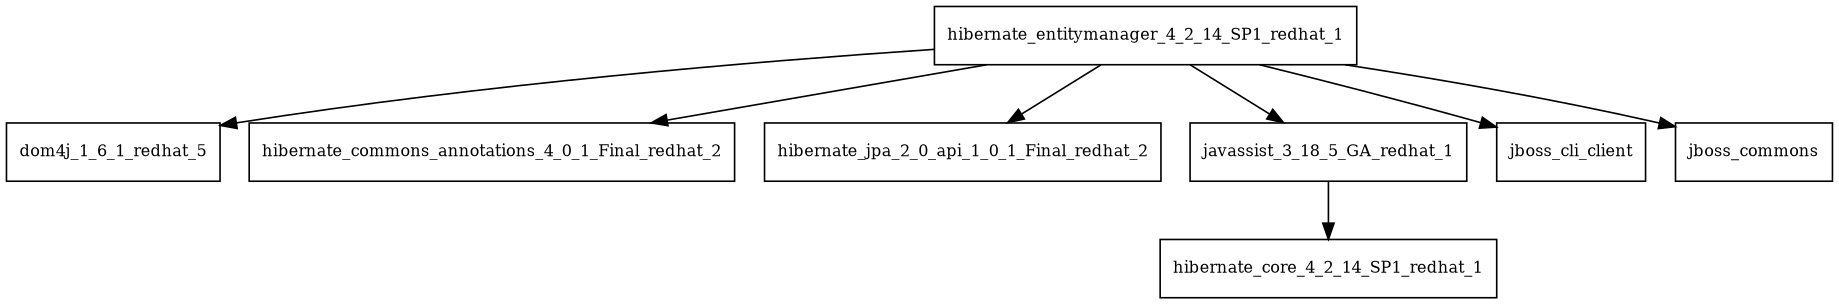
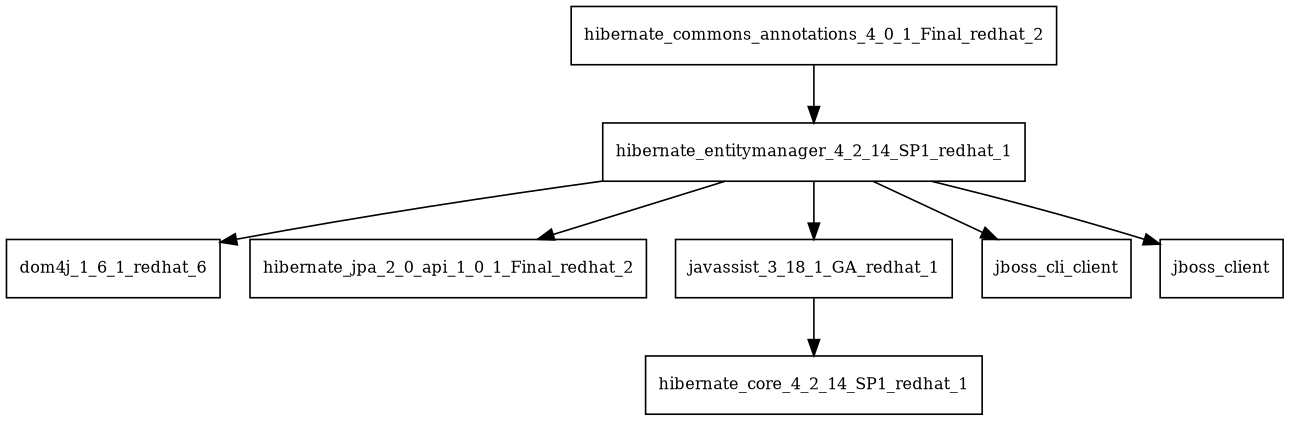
edge "hibernate_entitymanager_4_2_14_SP1_redhat_1" -> "hibernate_commons_annotations_4_0_1_Final_redhat_2": reversed
node "dom4j_1_6_1_redhat_5": label "dom4j_1_6_1_redhat_5" -> "dom4j_1_6_1_redhat_6"
node "javassist_3_18_5_GA_redhat_1": label "javassist_3_18_5_GA_redhat_1" -> "javassist_3_18_1_GA_redhat_1"
node "jboss_commons": label "jboss_commons" -> "jboss_client"
